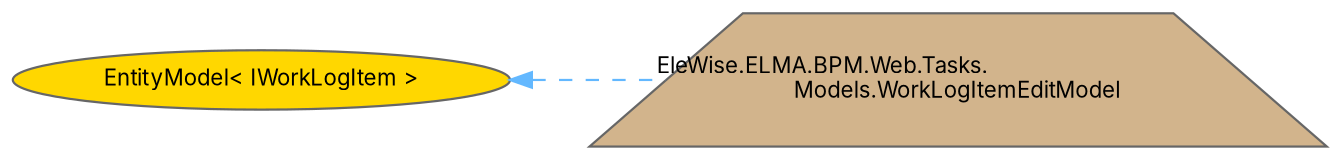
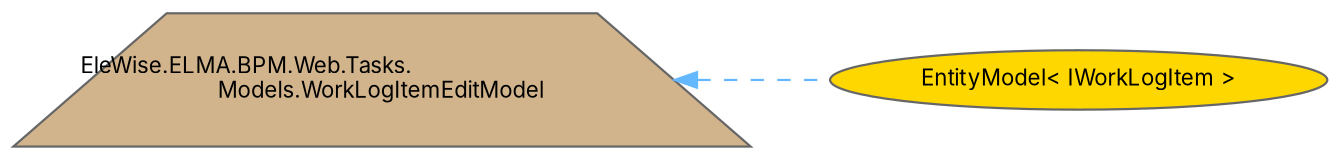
edge "EleWise.ELMA.BPM.Web.Tasks. Models.WorkLogItemEditModel" -> "EntityModel< IWorkLogItem >": reversed
